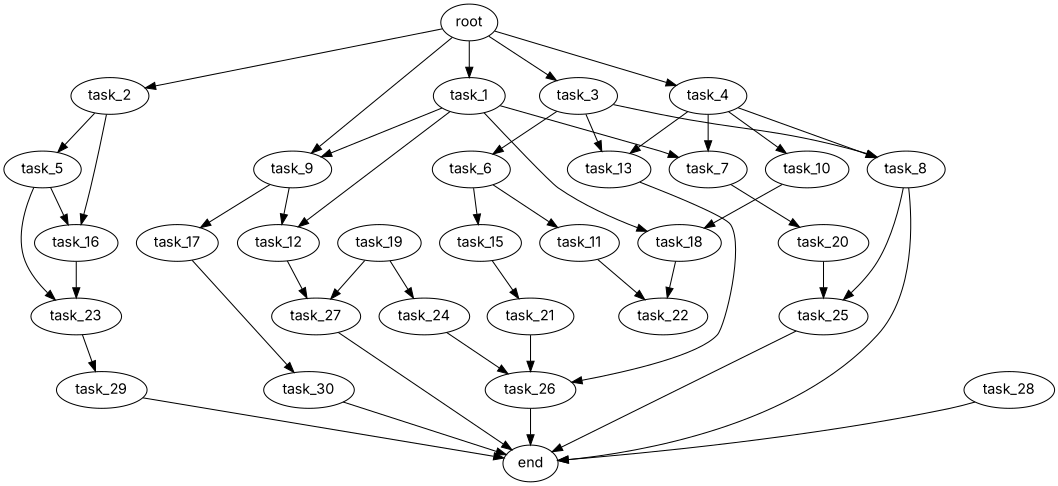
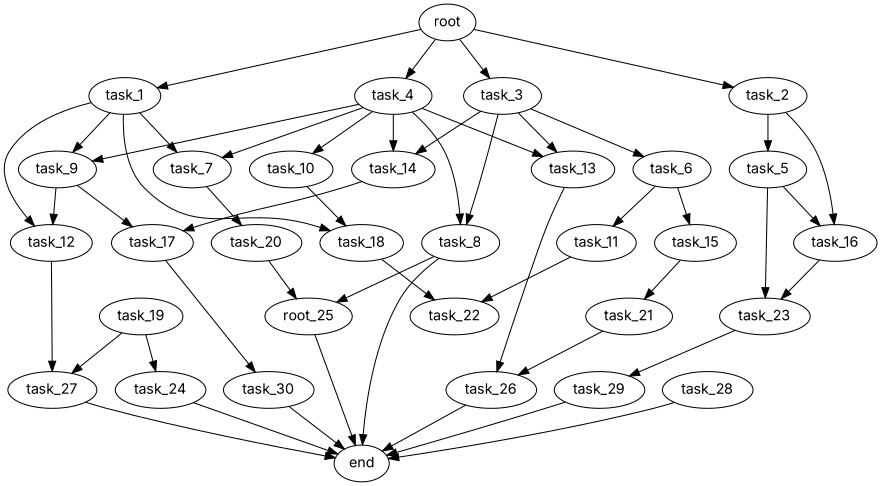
edge "root" -> "task_9": now "task_4" -> "task_9"
node "task_14": added
node "task_25": label "task_25" -> "root_25"
edge "task_24" -> "task_26": now "task_24" -> "end"
